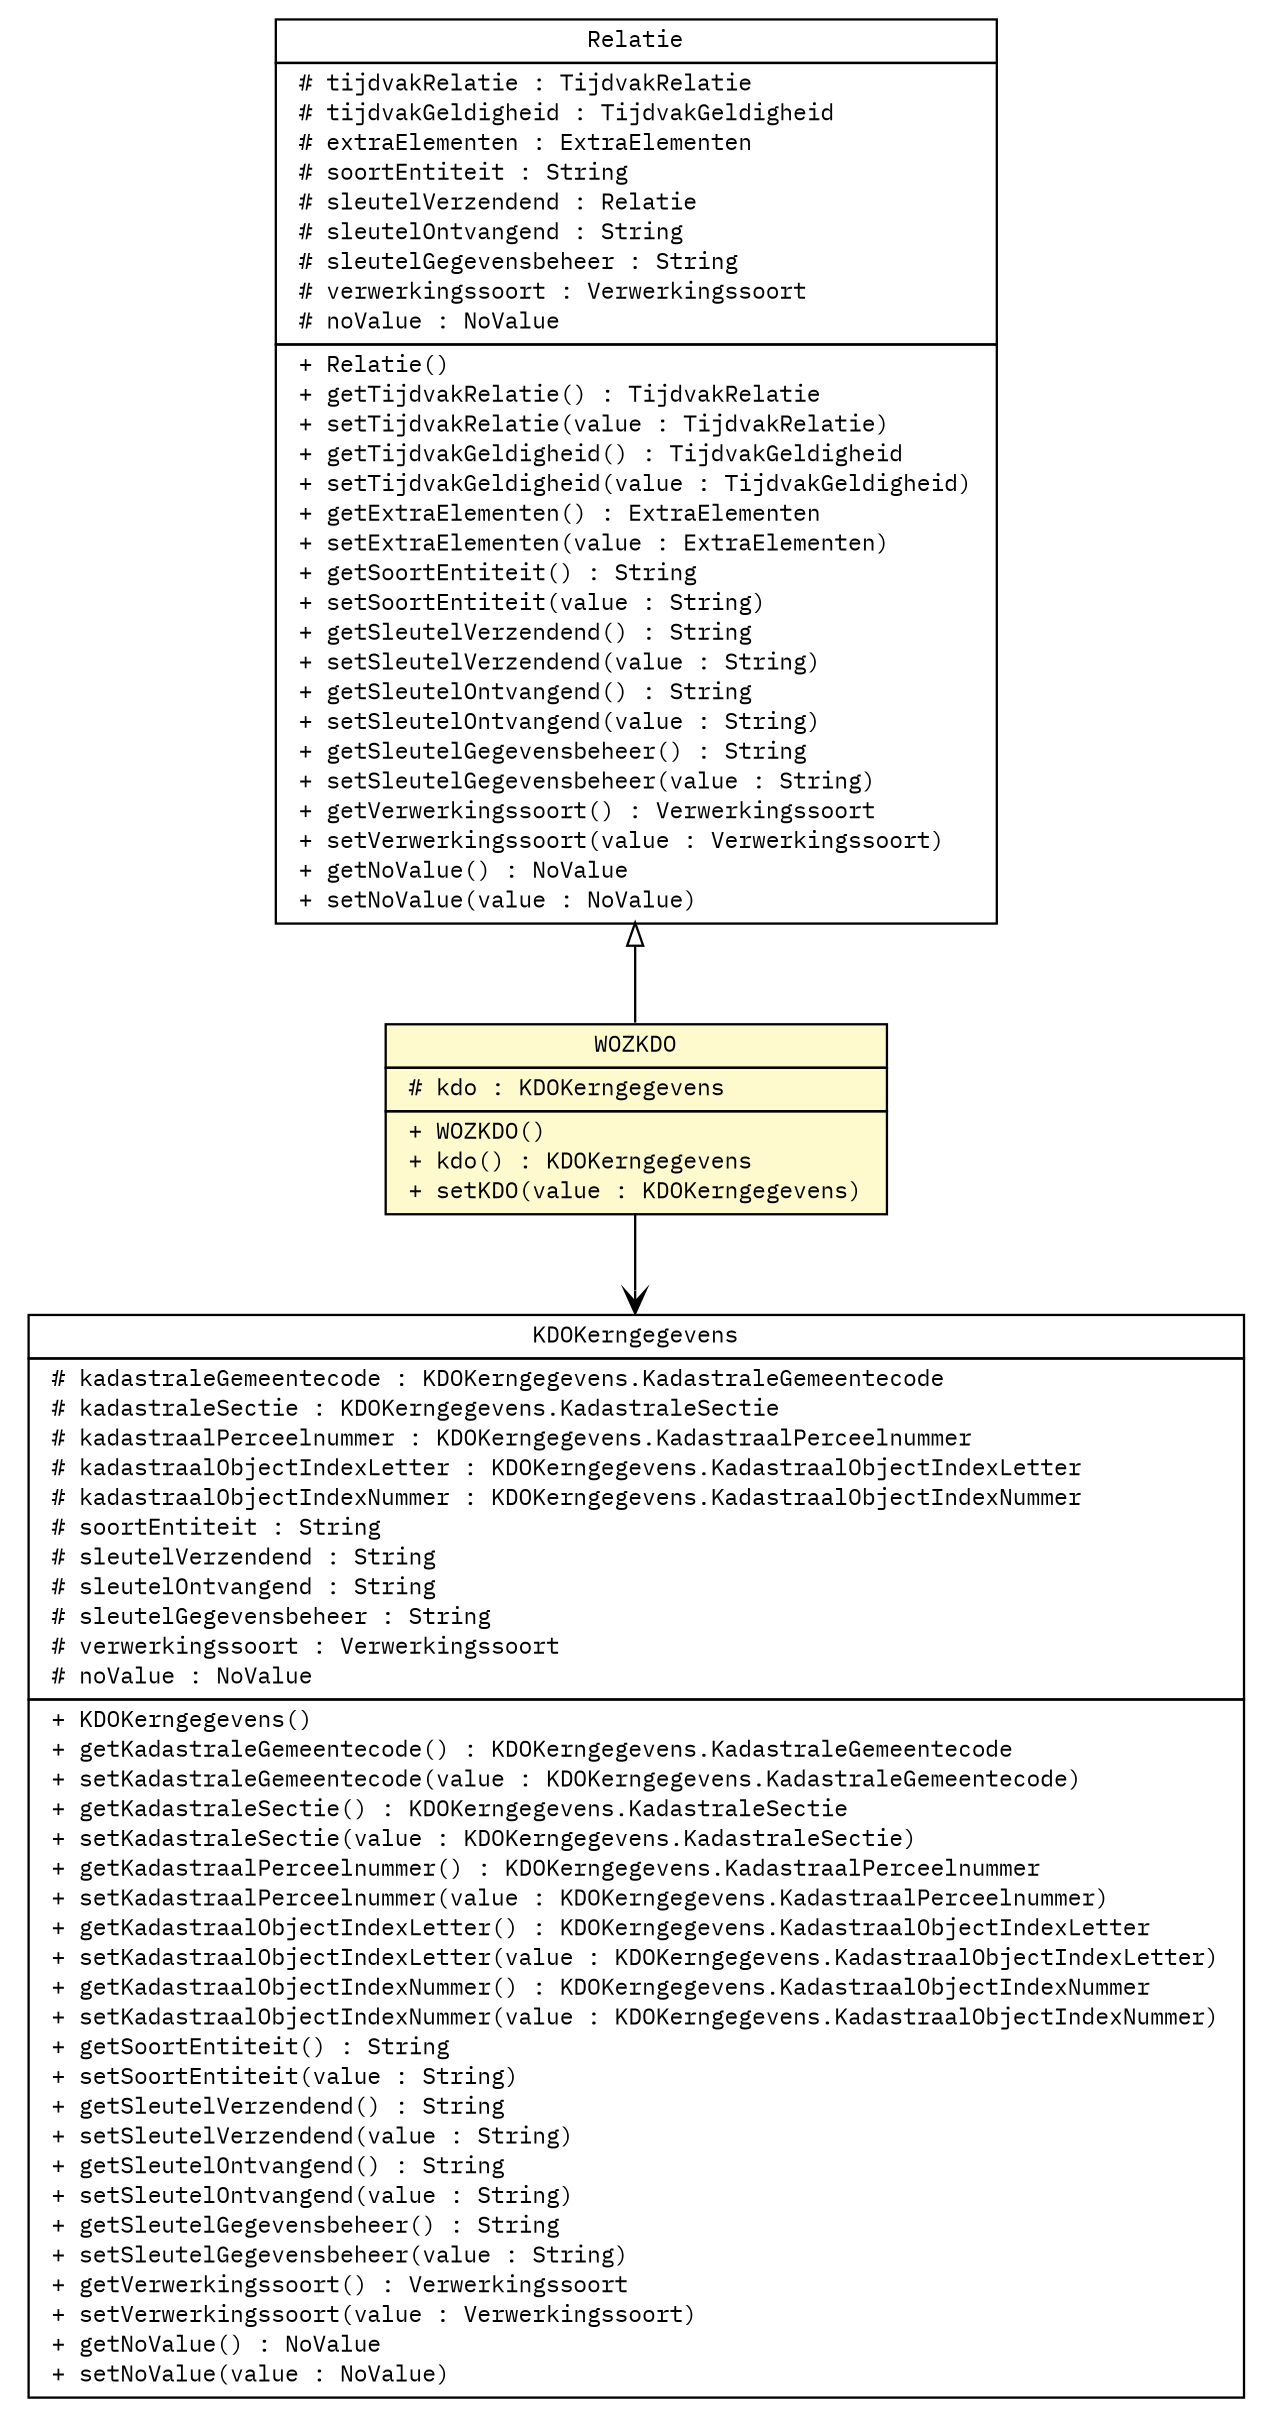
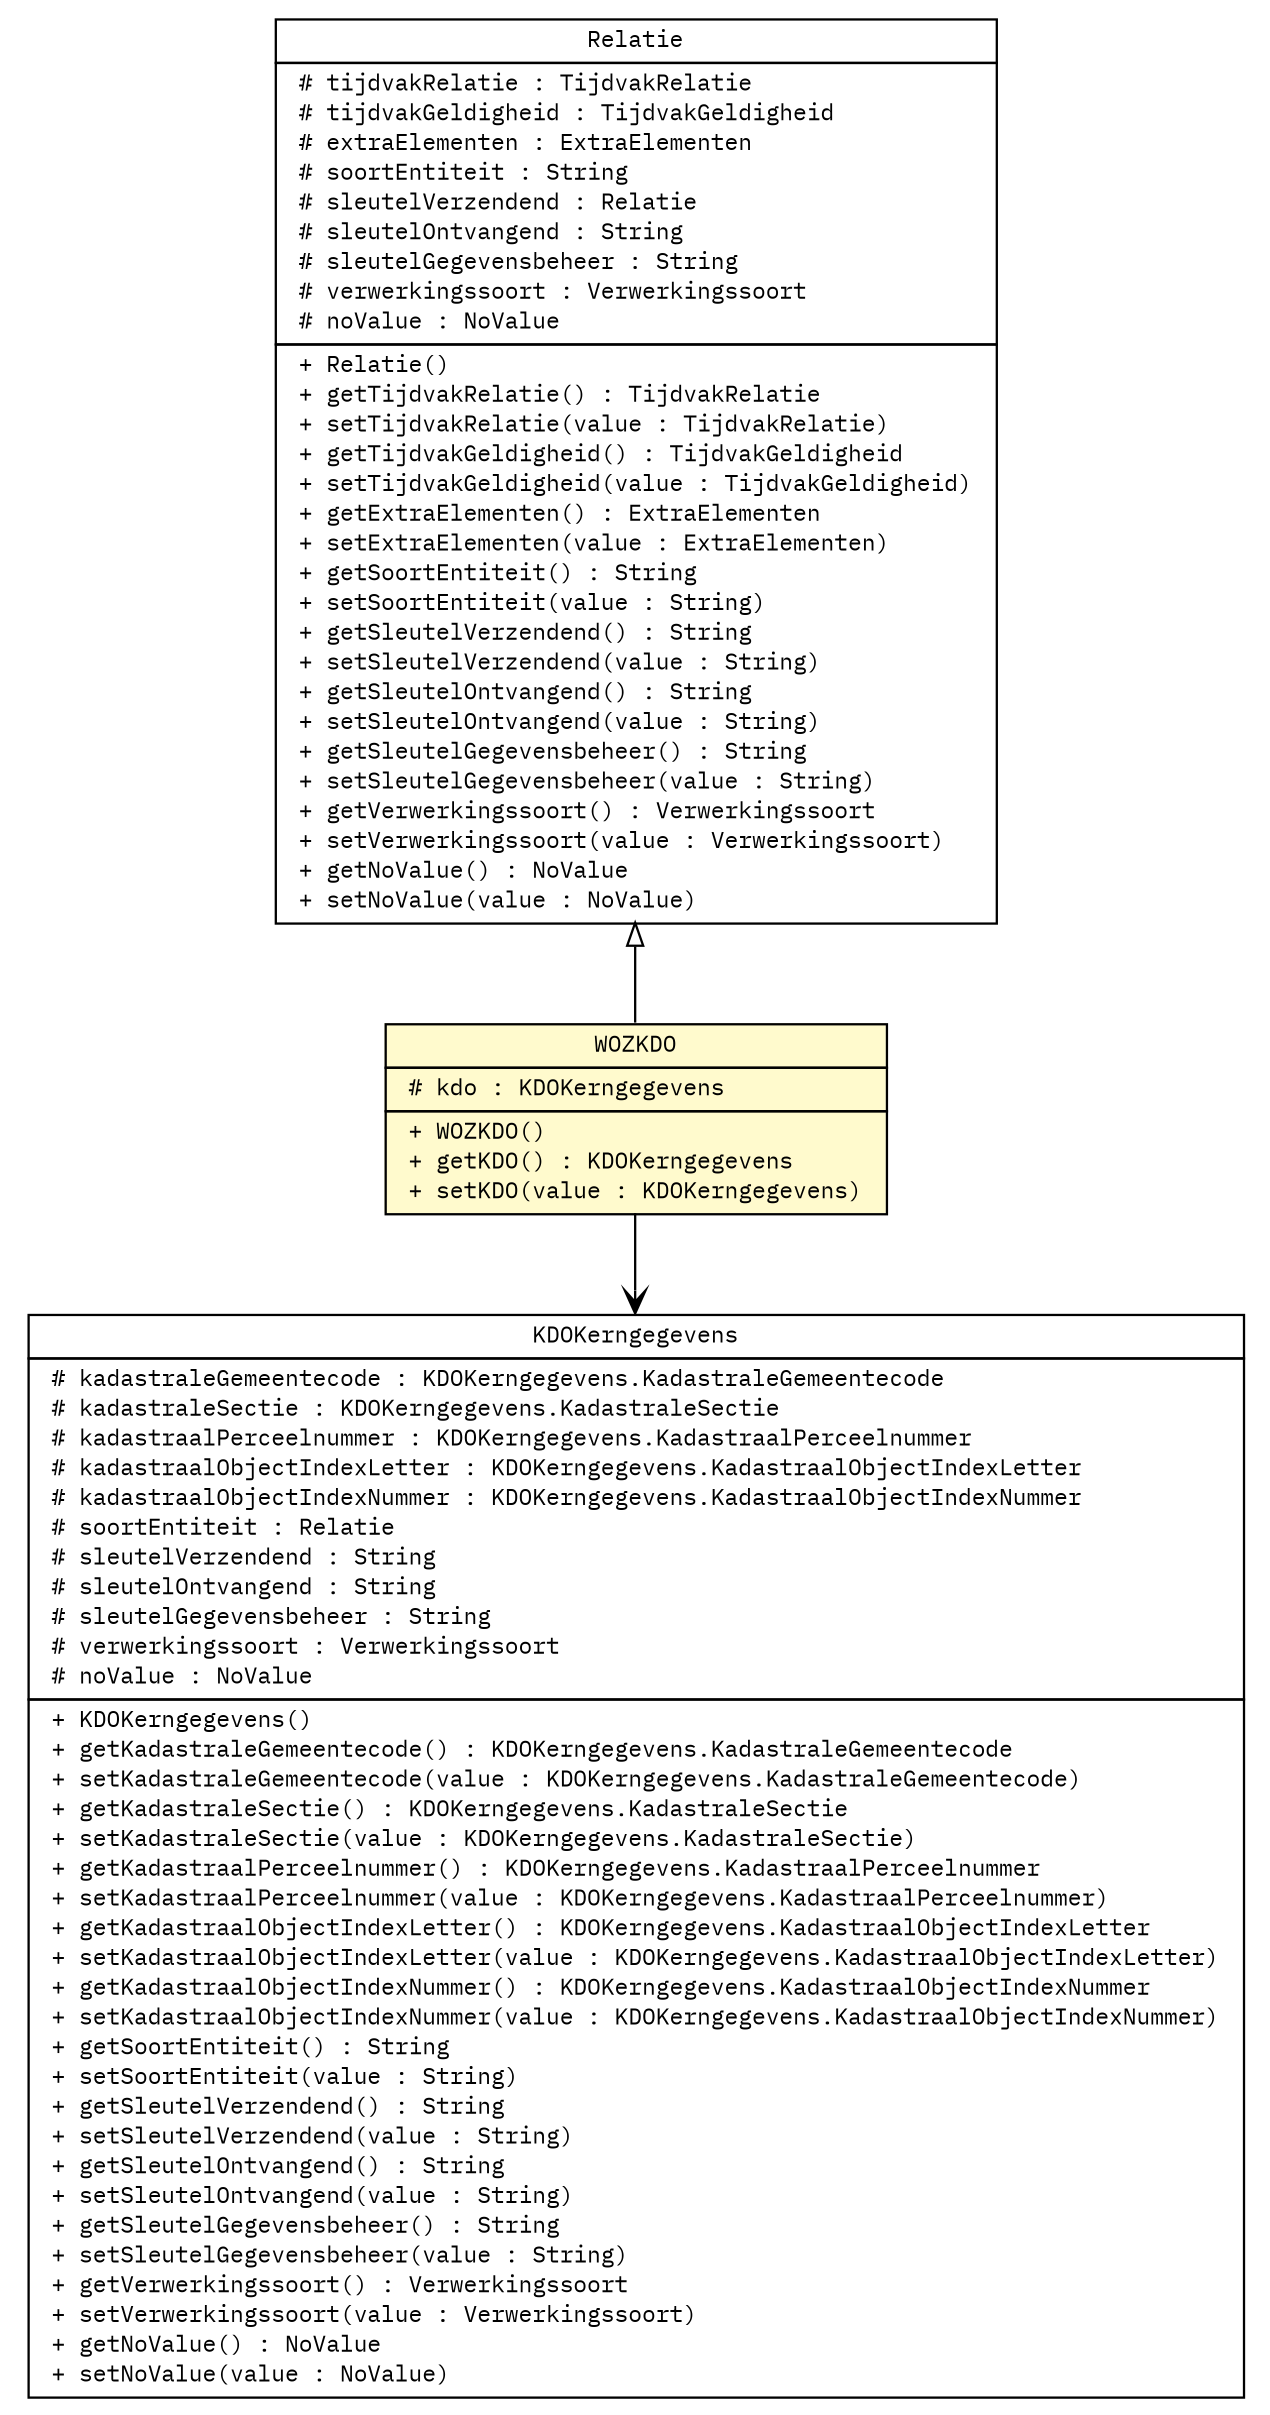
node "WOZKDO": text "+ kdo() : KDOKerngegevens" -> "+ getKDO() : KDOKerngegevens"
node "KDOKerngegevens": text "# soortEntiteit : String" -> "# soortEntiteit : Relatie"
